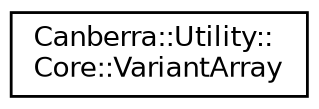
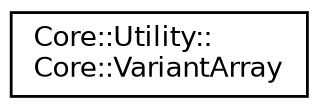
node "Canberra::Utility:: Core::VariantArray": label "Canberra::Utility:: Core::VariantArray" -> "Core::Utility:: Core::VariantArray"
